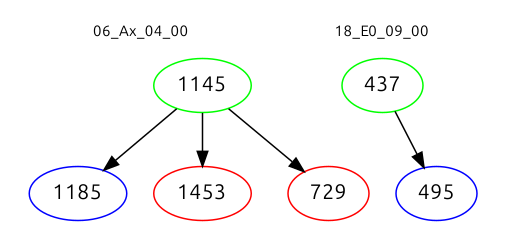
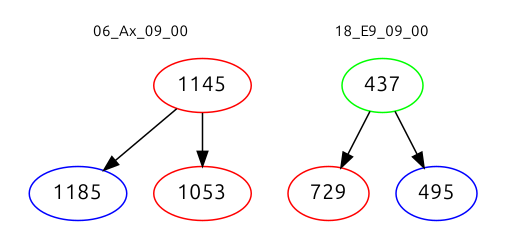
cluster "06_Ax_04_00": label "06_Ax_04_00" -> "06_Ax_09_00"
cluster "18_E0_09_00": label "18_E0_09_00" -> "18_E9_09_00"
node "1145": color green -> red
edge "1145" -> "729": now "437" -> "729"
node "1453": label "1453" -> "1053"
